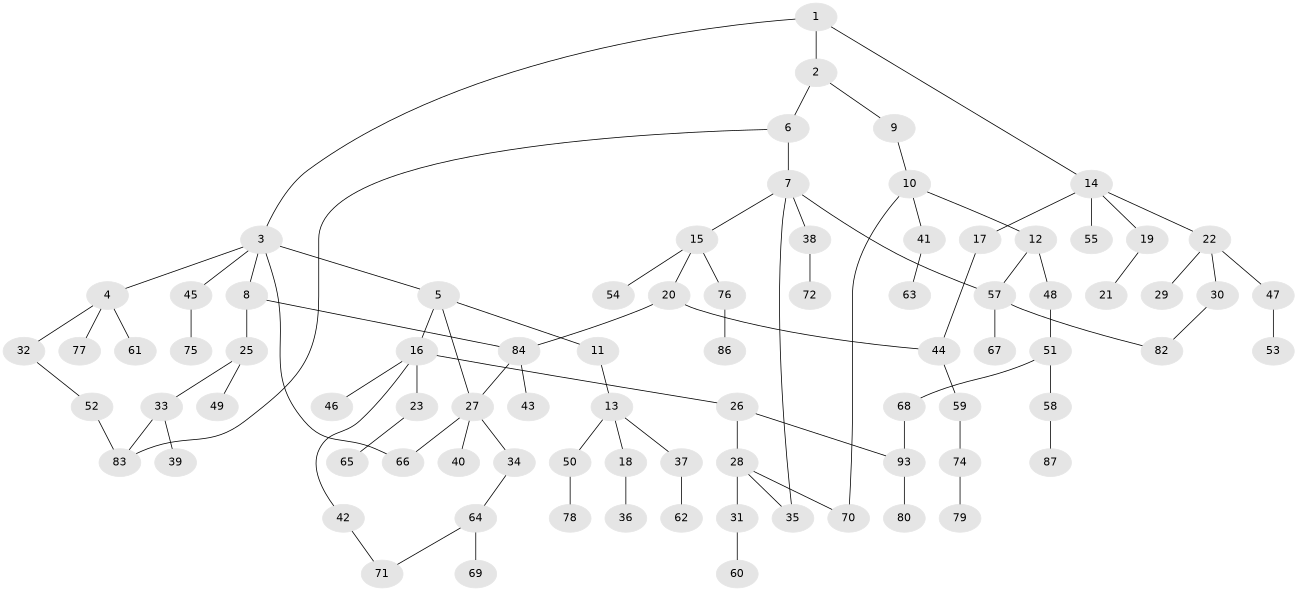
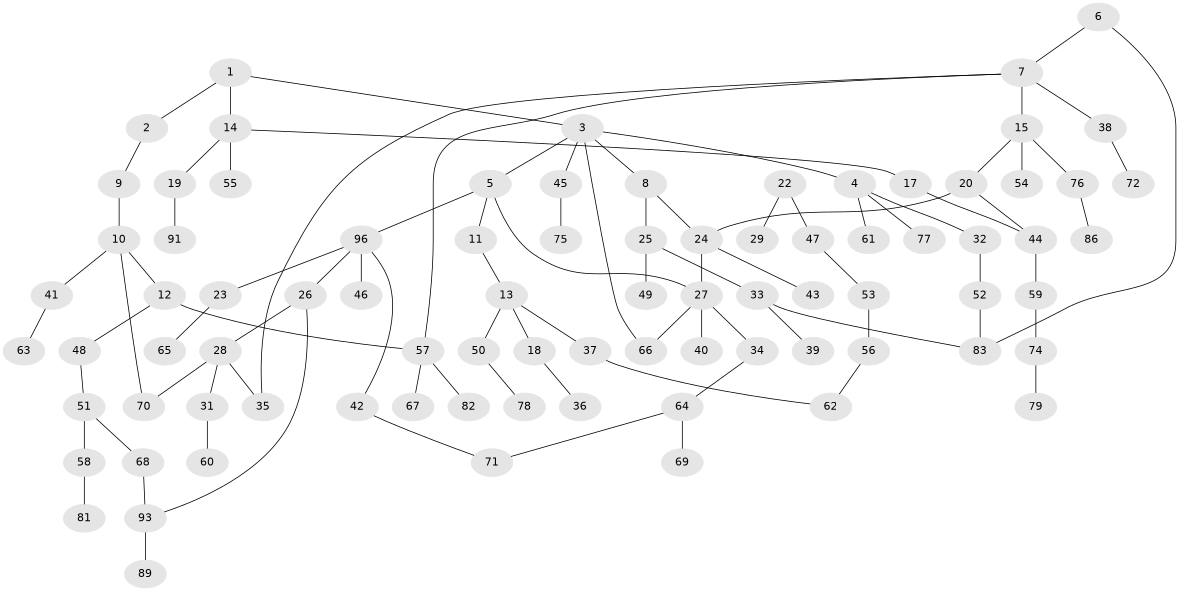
edge "2" -- "6": removed
edge "14" -- "22": removed
node "21": label "21" -> "91"
node "30": removed
node "16": label "16" -> "96"
node "84": label "84" -> "24"
node "56": added
node "87": label "87" -> "81"
node "80": label "80" -> "89"
